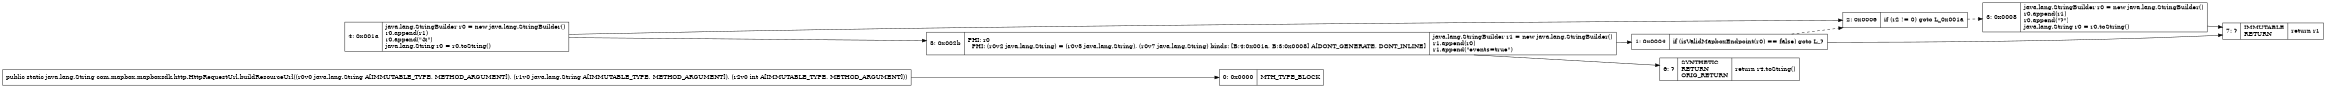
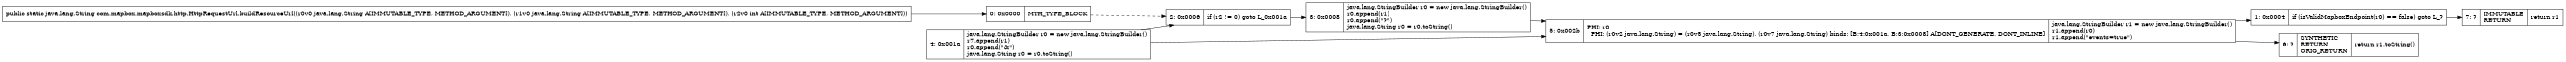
edge "2: 0x0006" -> "3: 0x0008": style dashed -> solid
edge "3: 0x0008" -> "7: ?": now "3: 0x0008" -> "5: 0x002b"
edge "1: 0x0004" -> "2: 0x0006": now "0: 0x0000" -> "2: 0x0006"
node "4: 0x001a": text "r0.append(r1)" -> "r7.append(r1)"
node "6: ?": text "return r4.toString()" -> "return r1.toString()"
